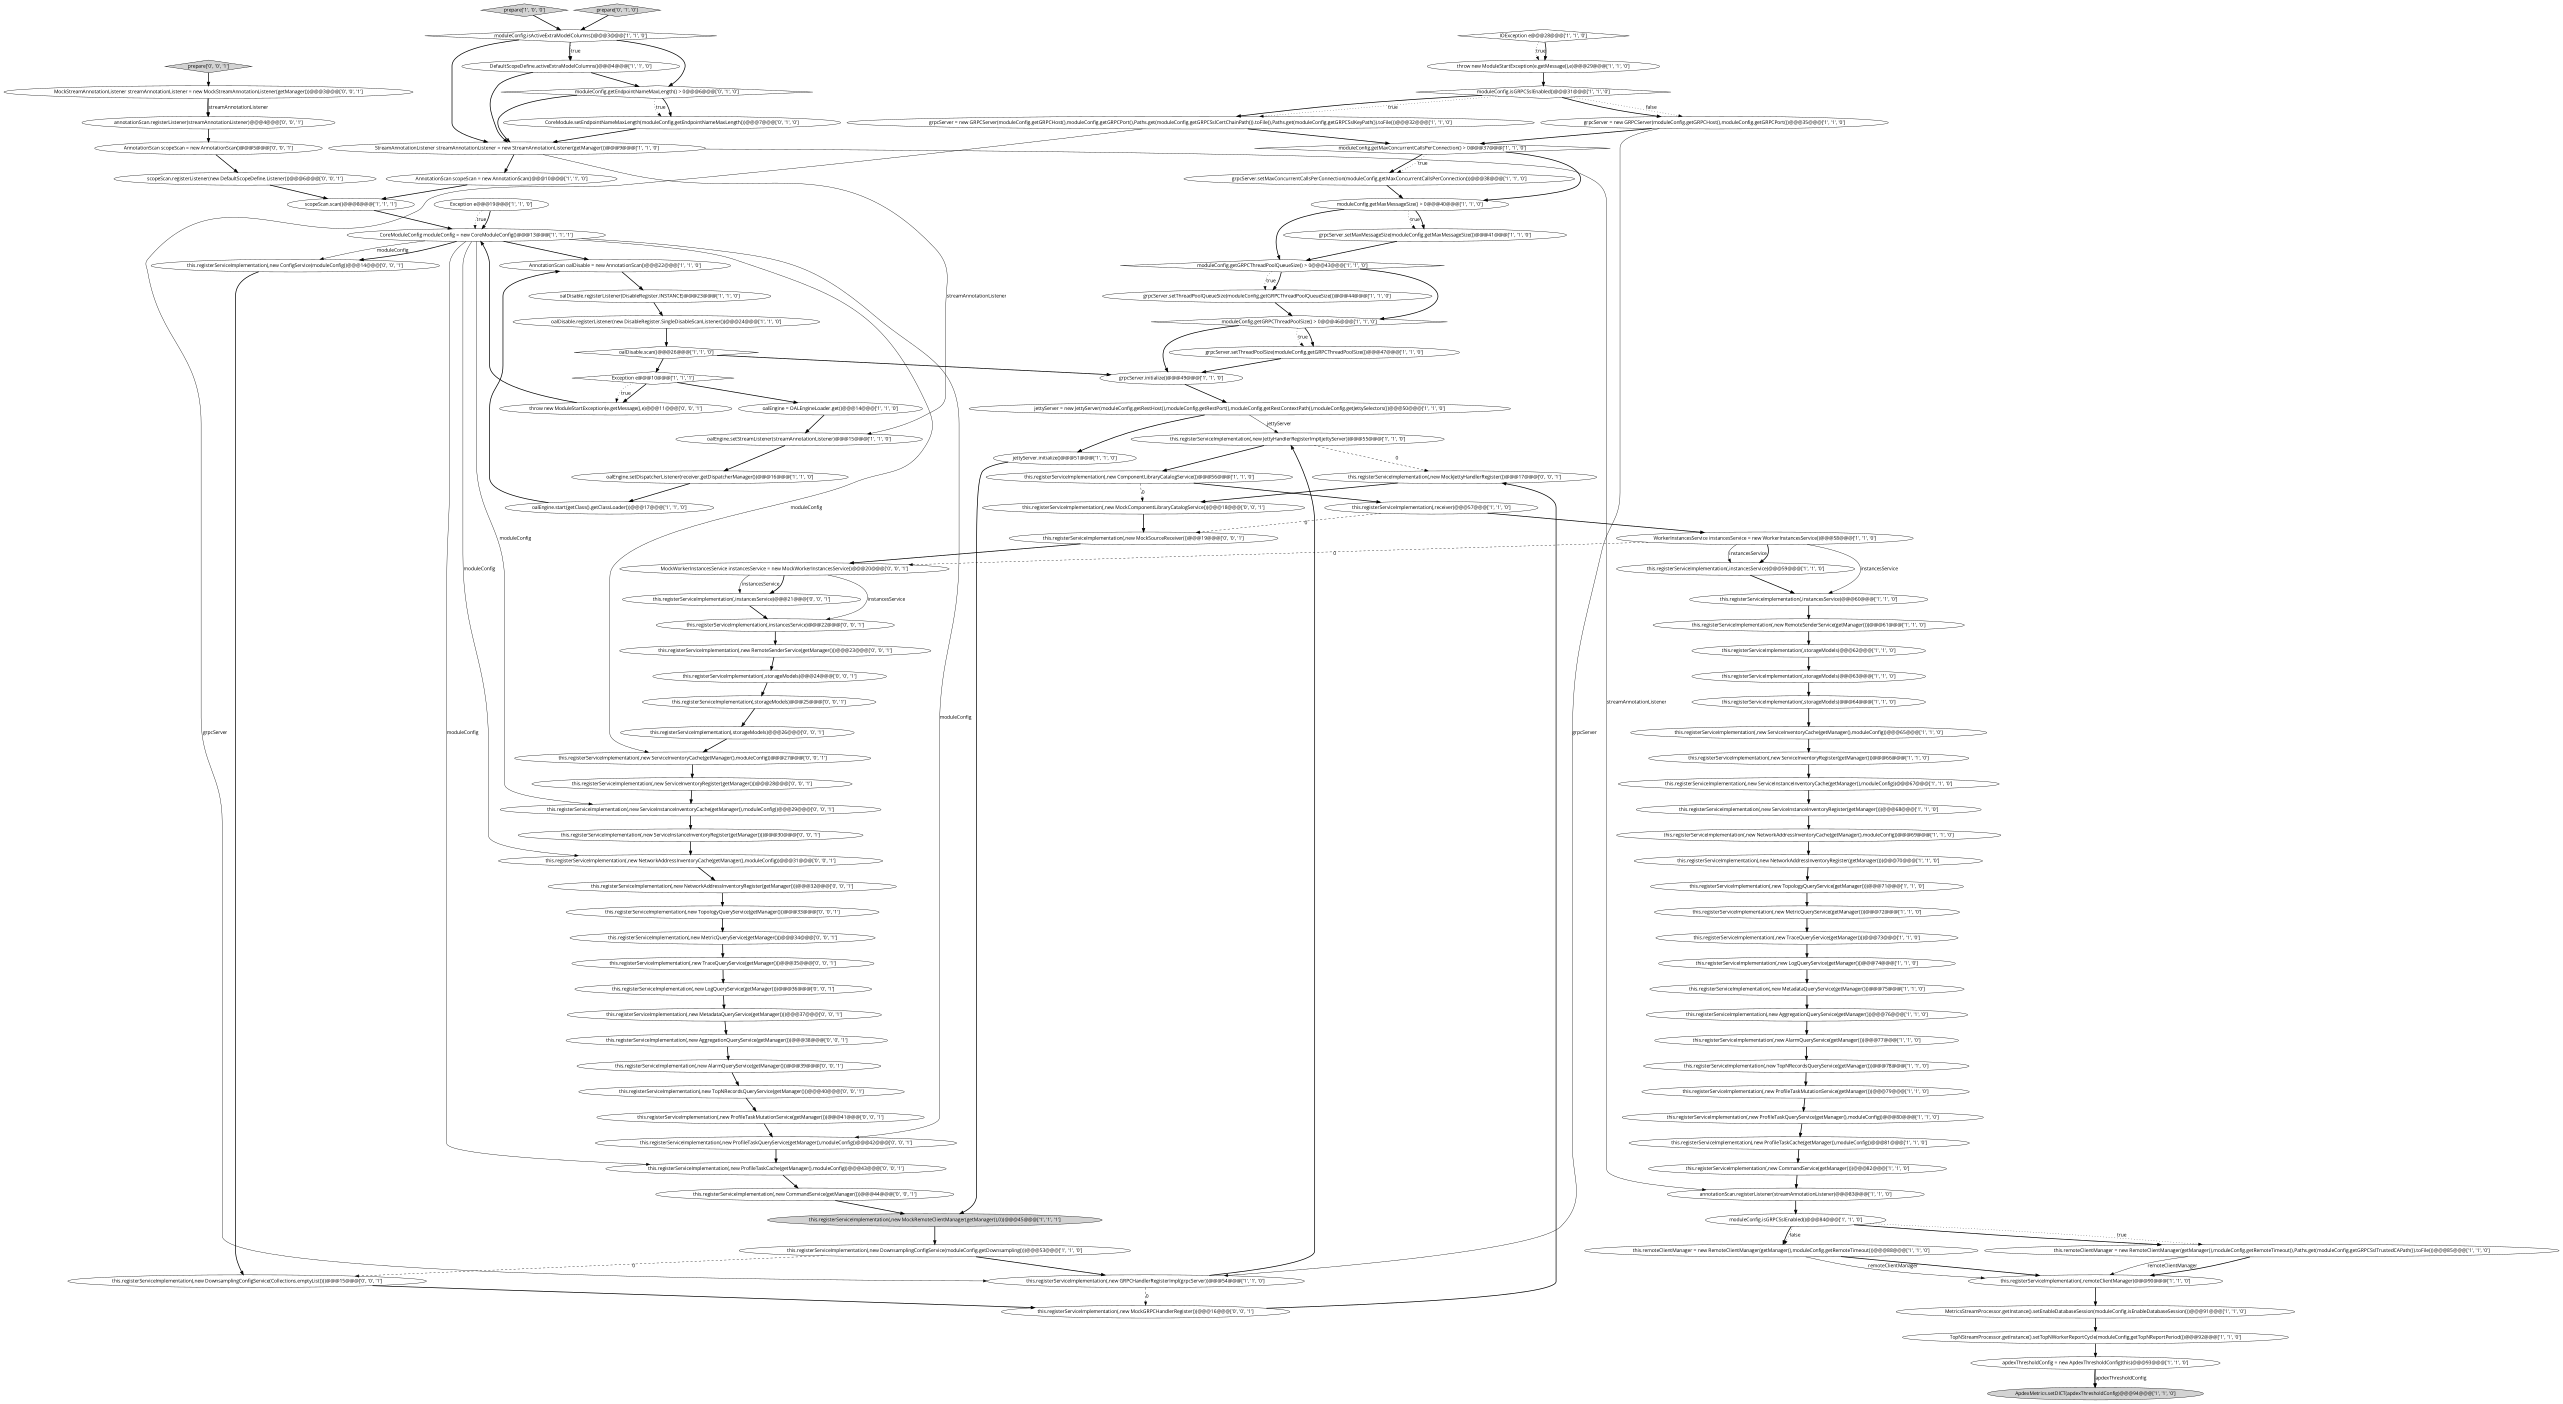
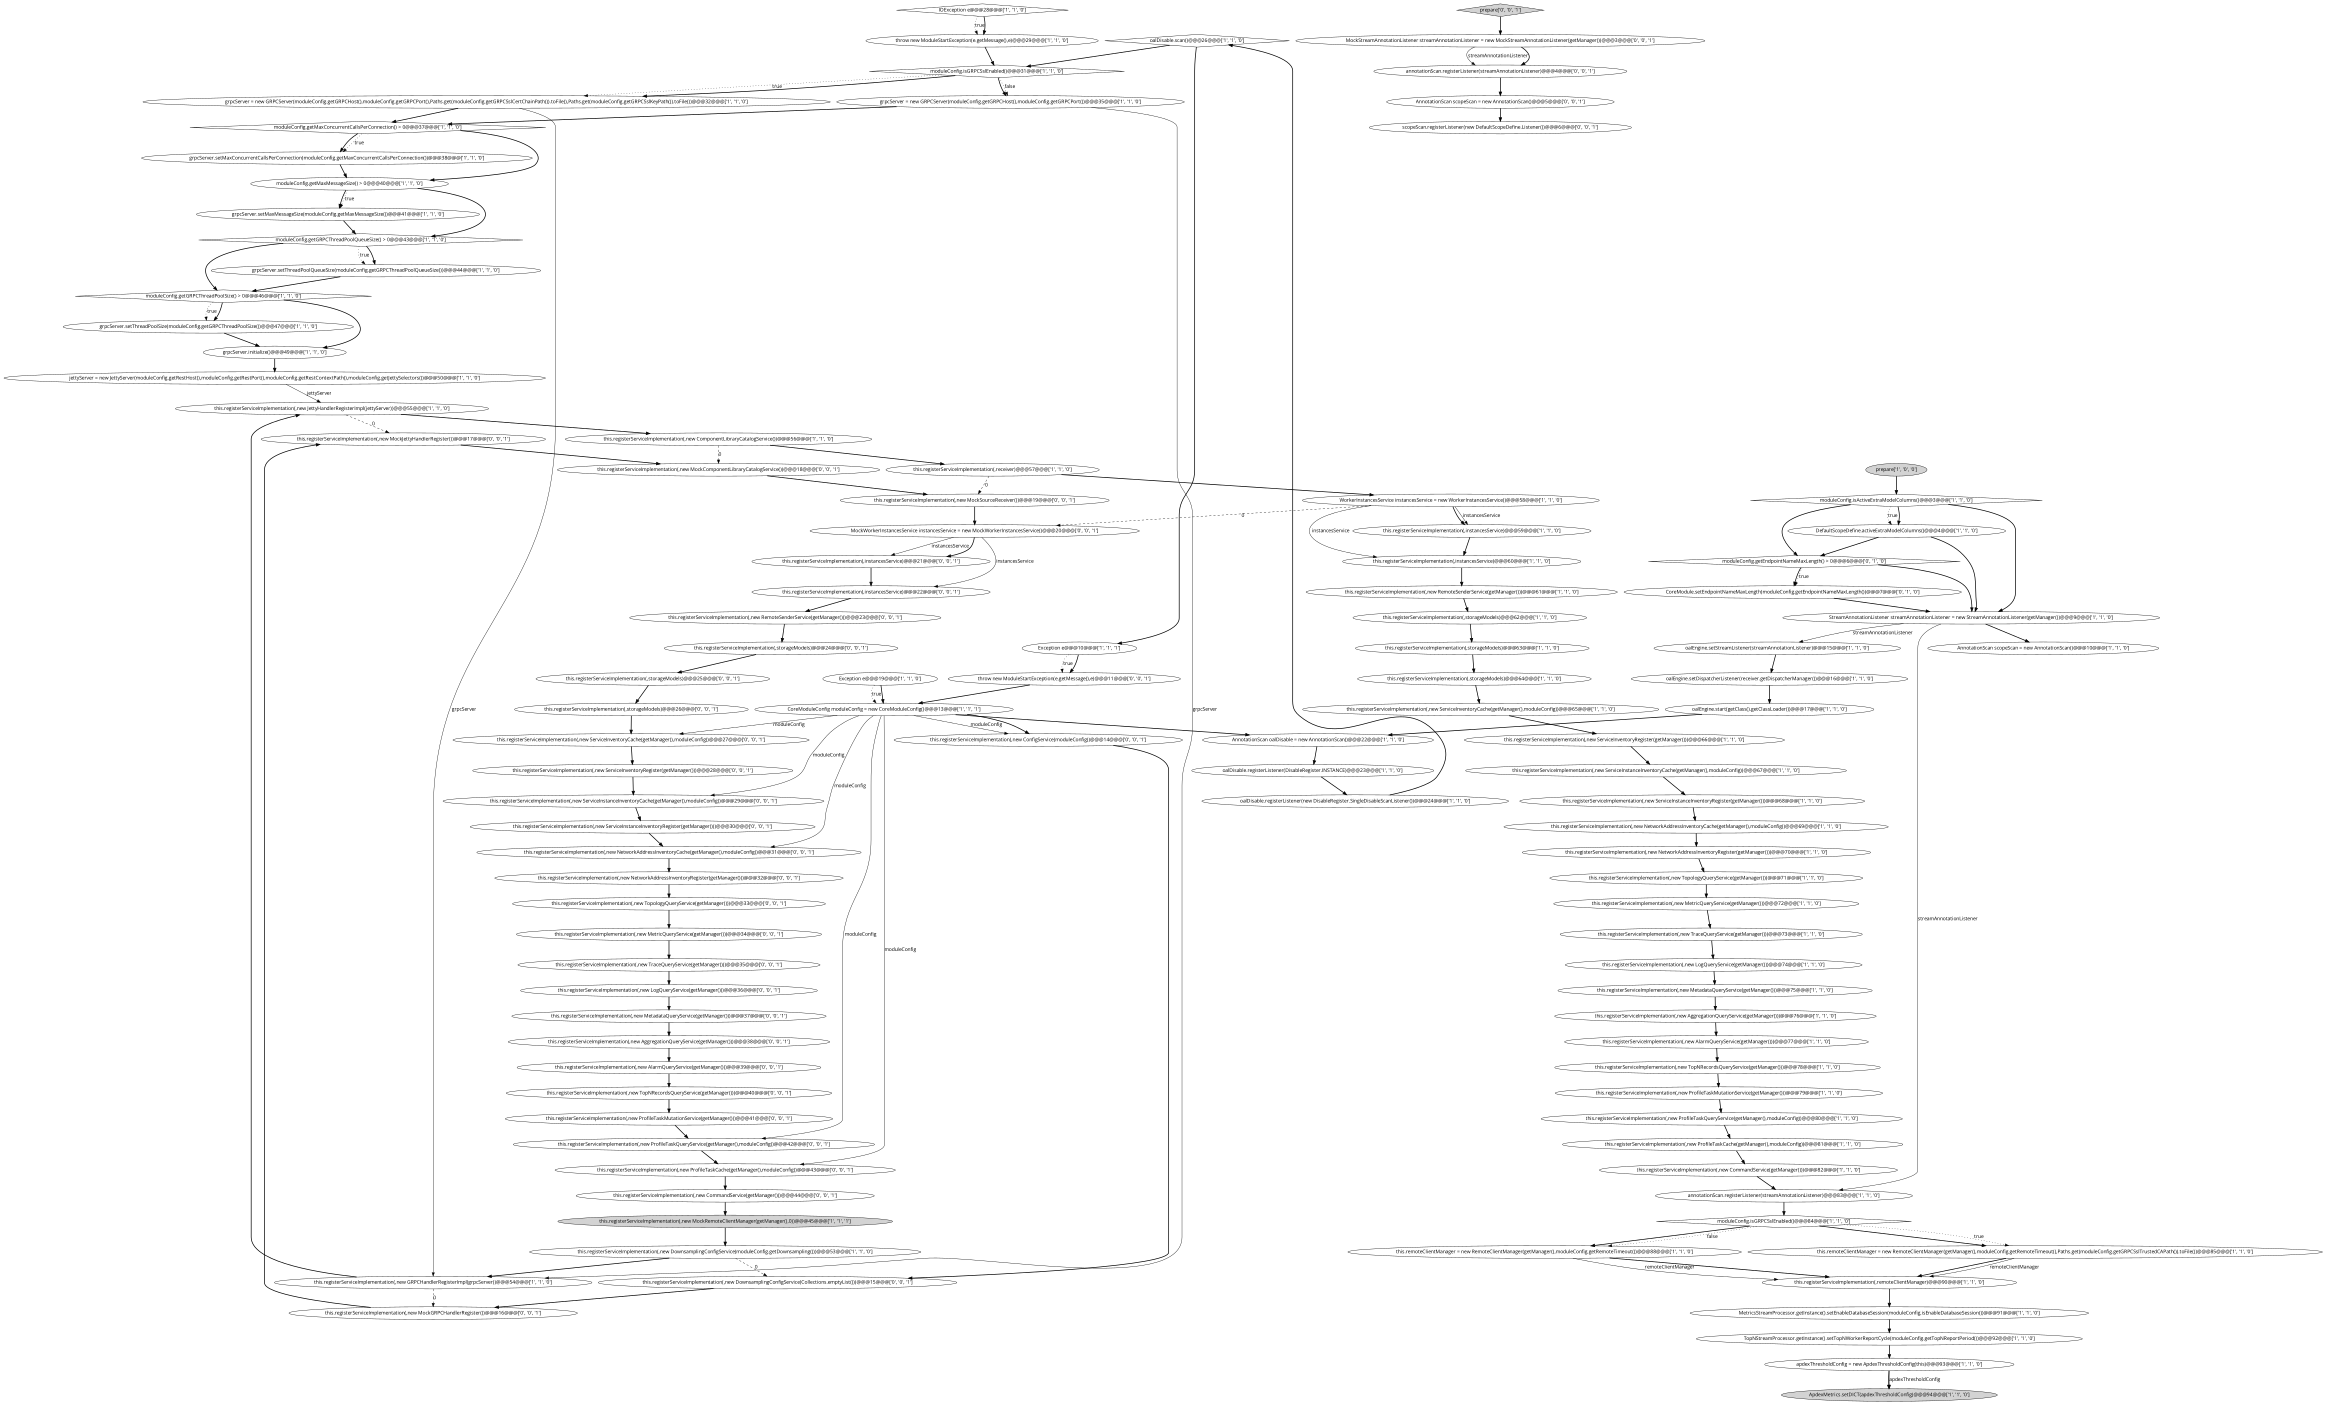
node "prepare['1', '0', '0']": shape diamond -> ellipse
node "prepare['0', '1', '0']": removed
node "scopeScan.scan()@@@8@@@['1', '1', '1']": removed
edge "oalDisable.scan()@@@26@@@['1', '1', '0']" -> "grpcServer.initialize()@@@49@@@['1', '1', '0']": now "oalDisable.scan()@@@26@@@['1', '1', '0']" -> "moduleConfig.isGRPCSslEnabled()@@@31@@@['1', '1', '0']"
node "Exception e@@@10@@@['1', '1', '1']": shape diamond -> ellipse
node "oalEngine = OALEngineLoader.get()@@@14@@@['1', '1', '0']": removed
node "jettyServer.initialize()@@@51@@@['1', '1', '0']": removed
node "moduleConfig.isGRPCSslEnabled()@@@84@@@['1', '1', '0']": shape ellipse -> diamond
